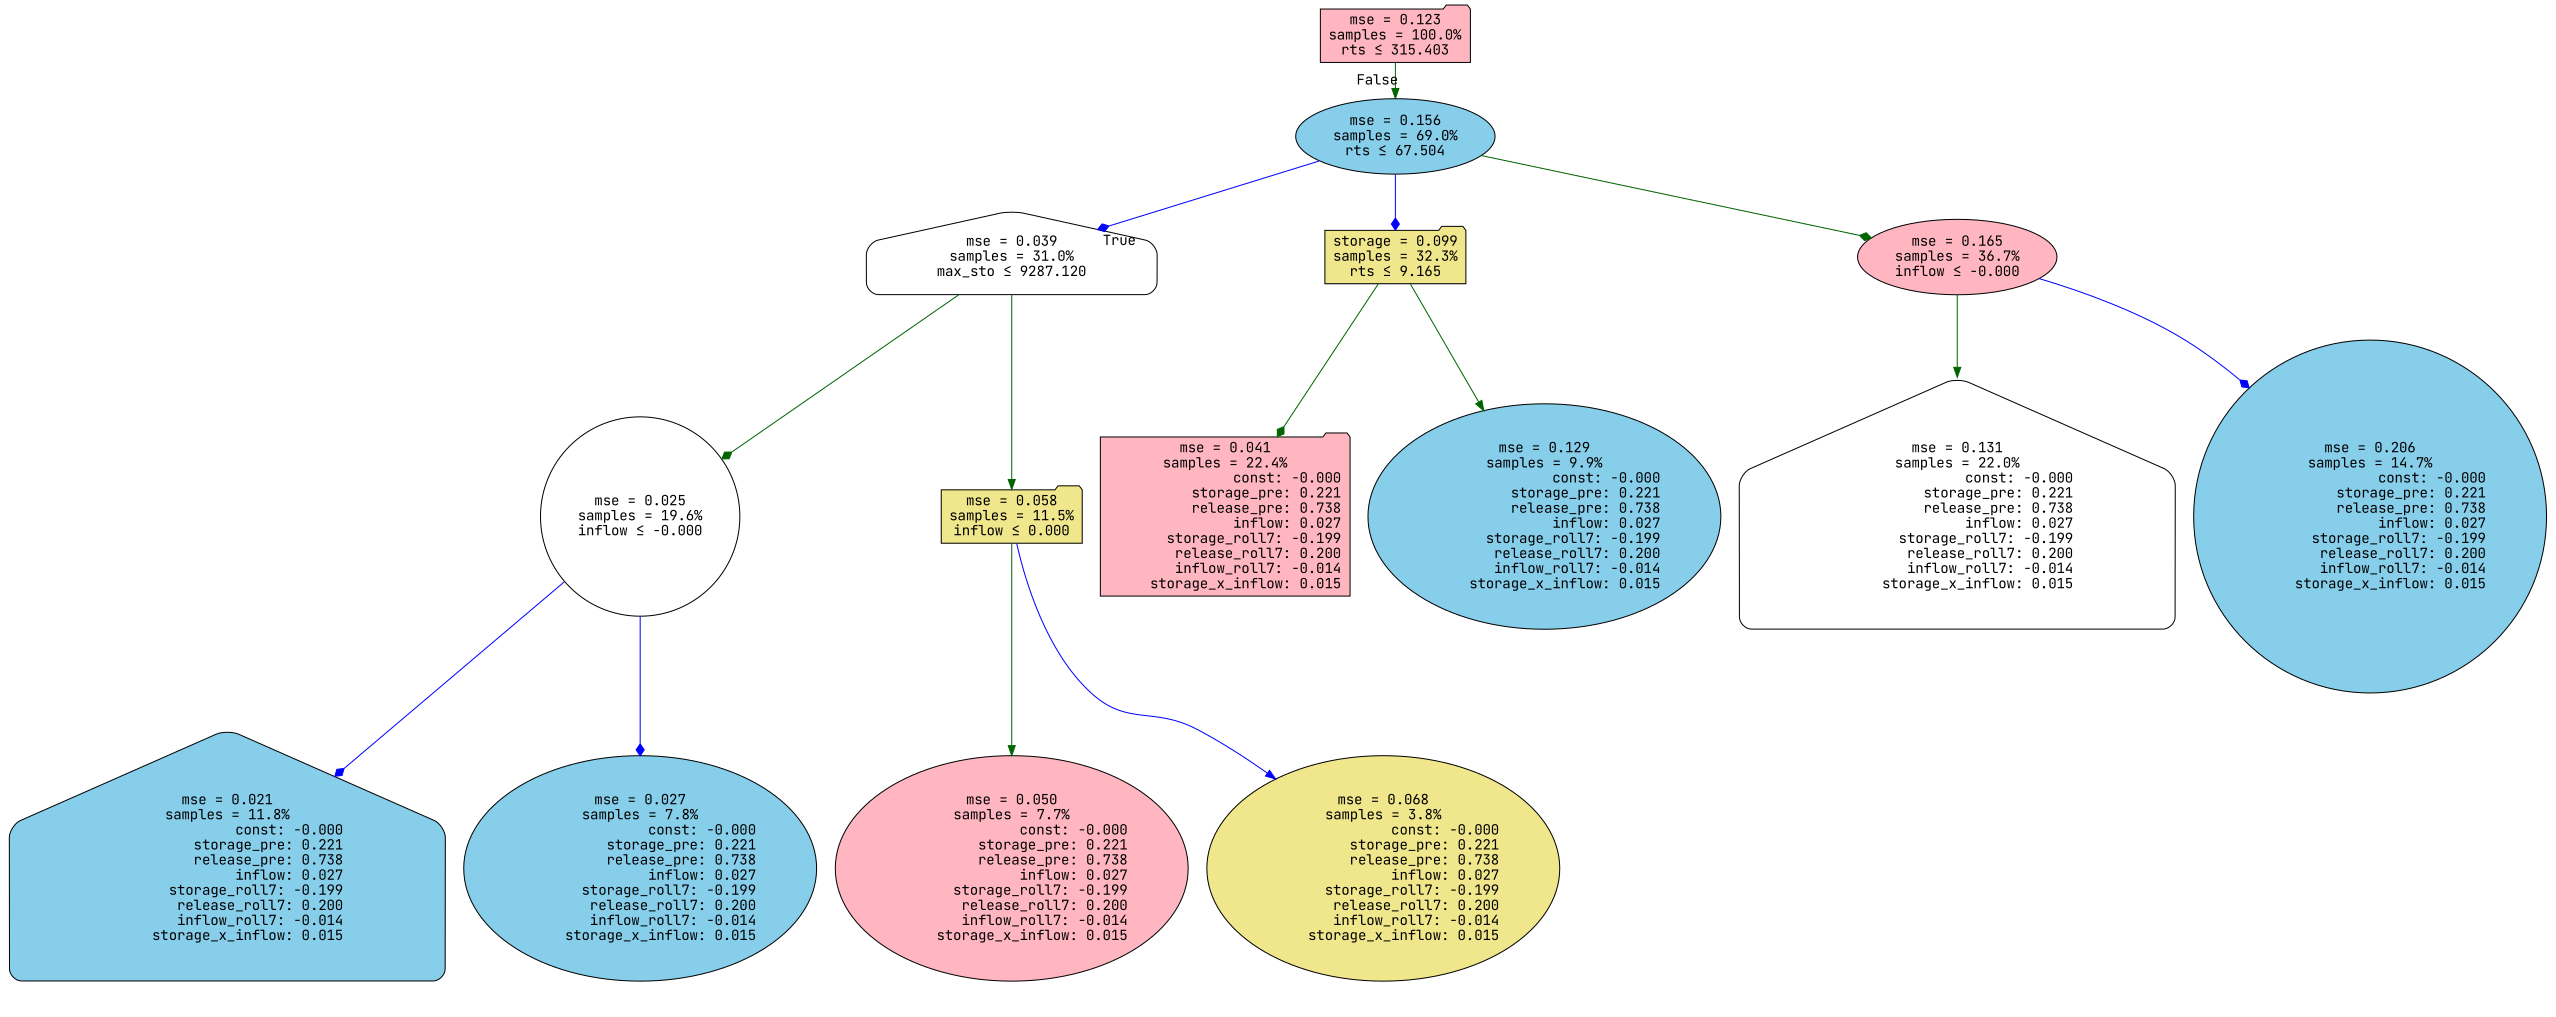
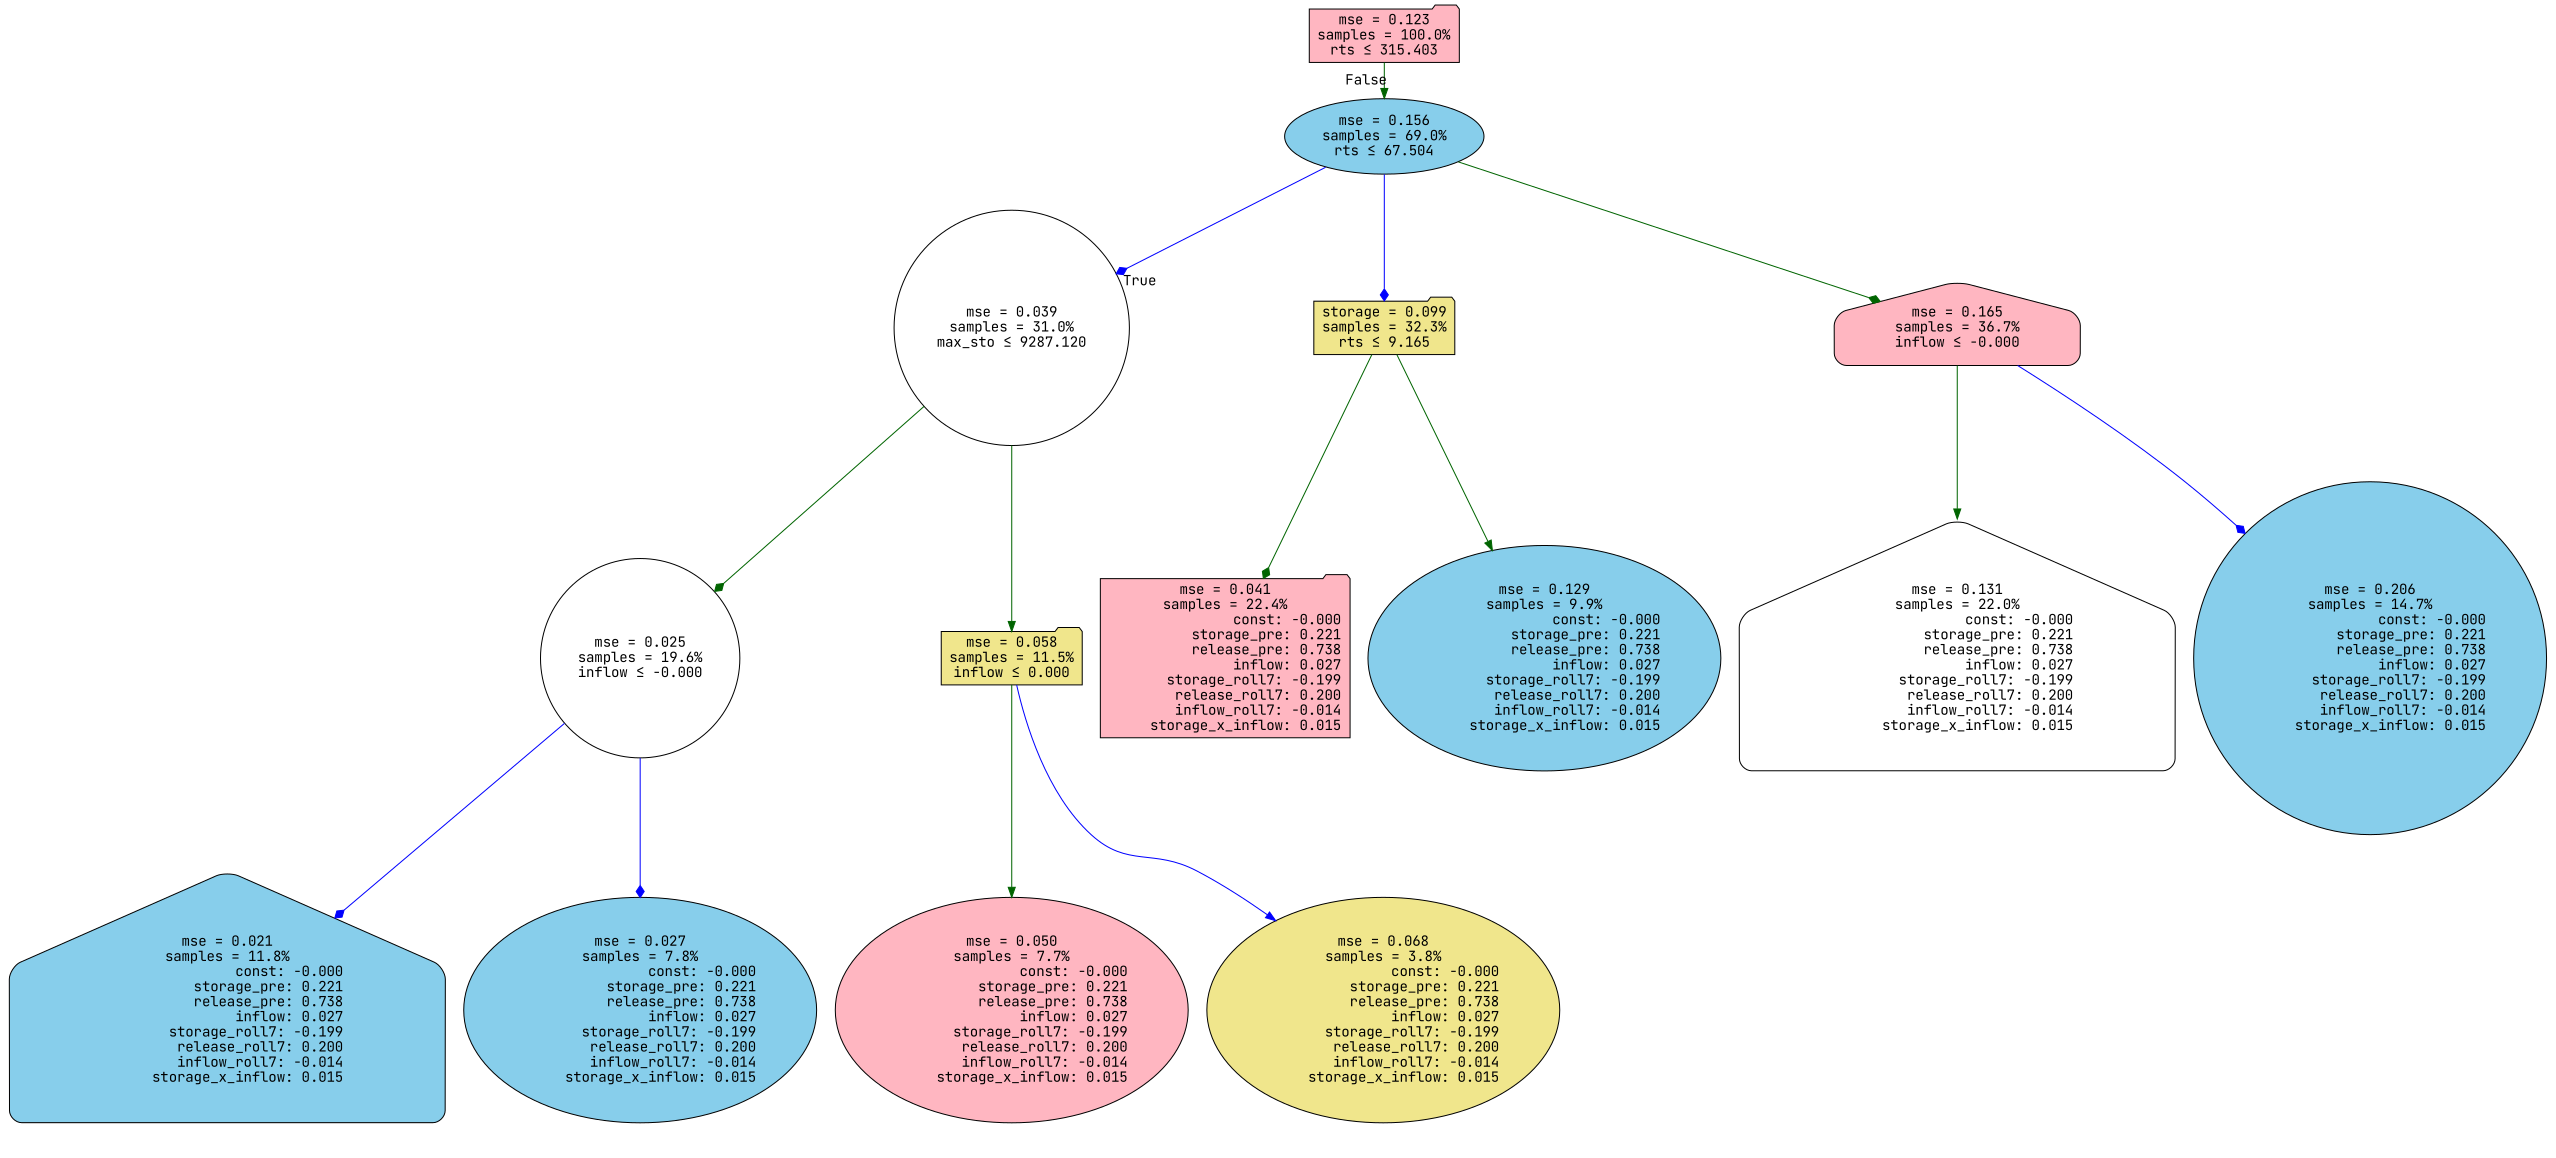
node "mse = 0.039 samples = 31.0% max_sto ≤ 9287.120": shape house -> circle
node "mse = 0.165 samples = 36.7% inflow ≤ -0.000": shape ellipse -> house
